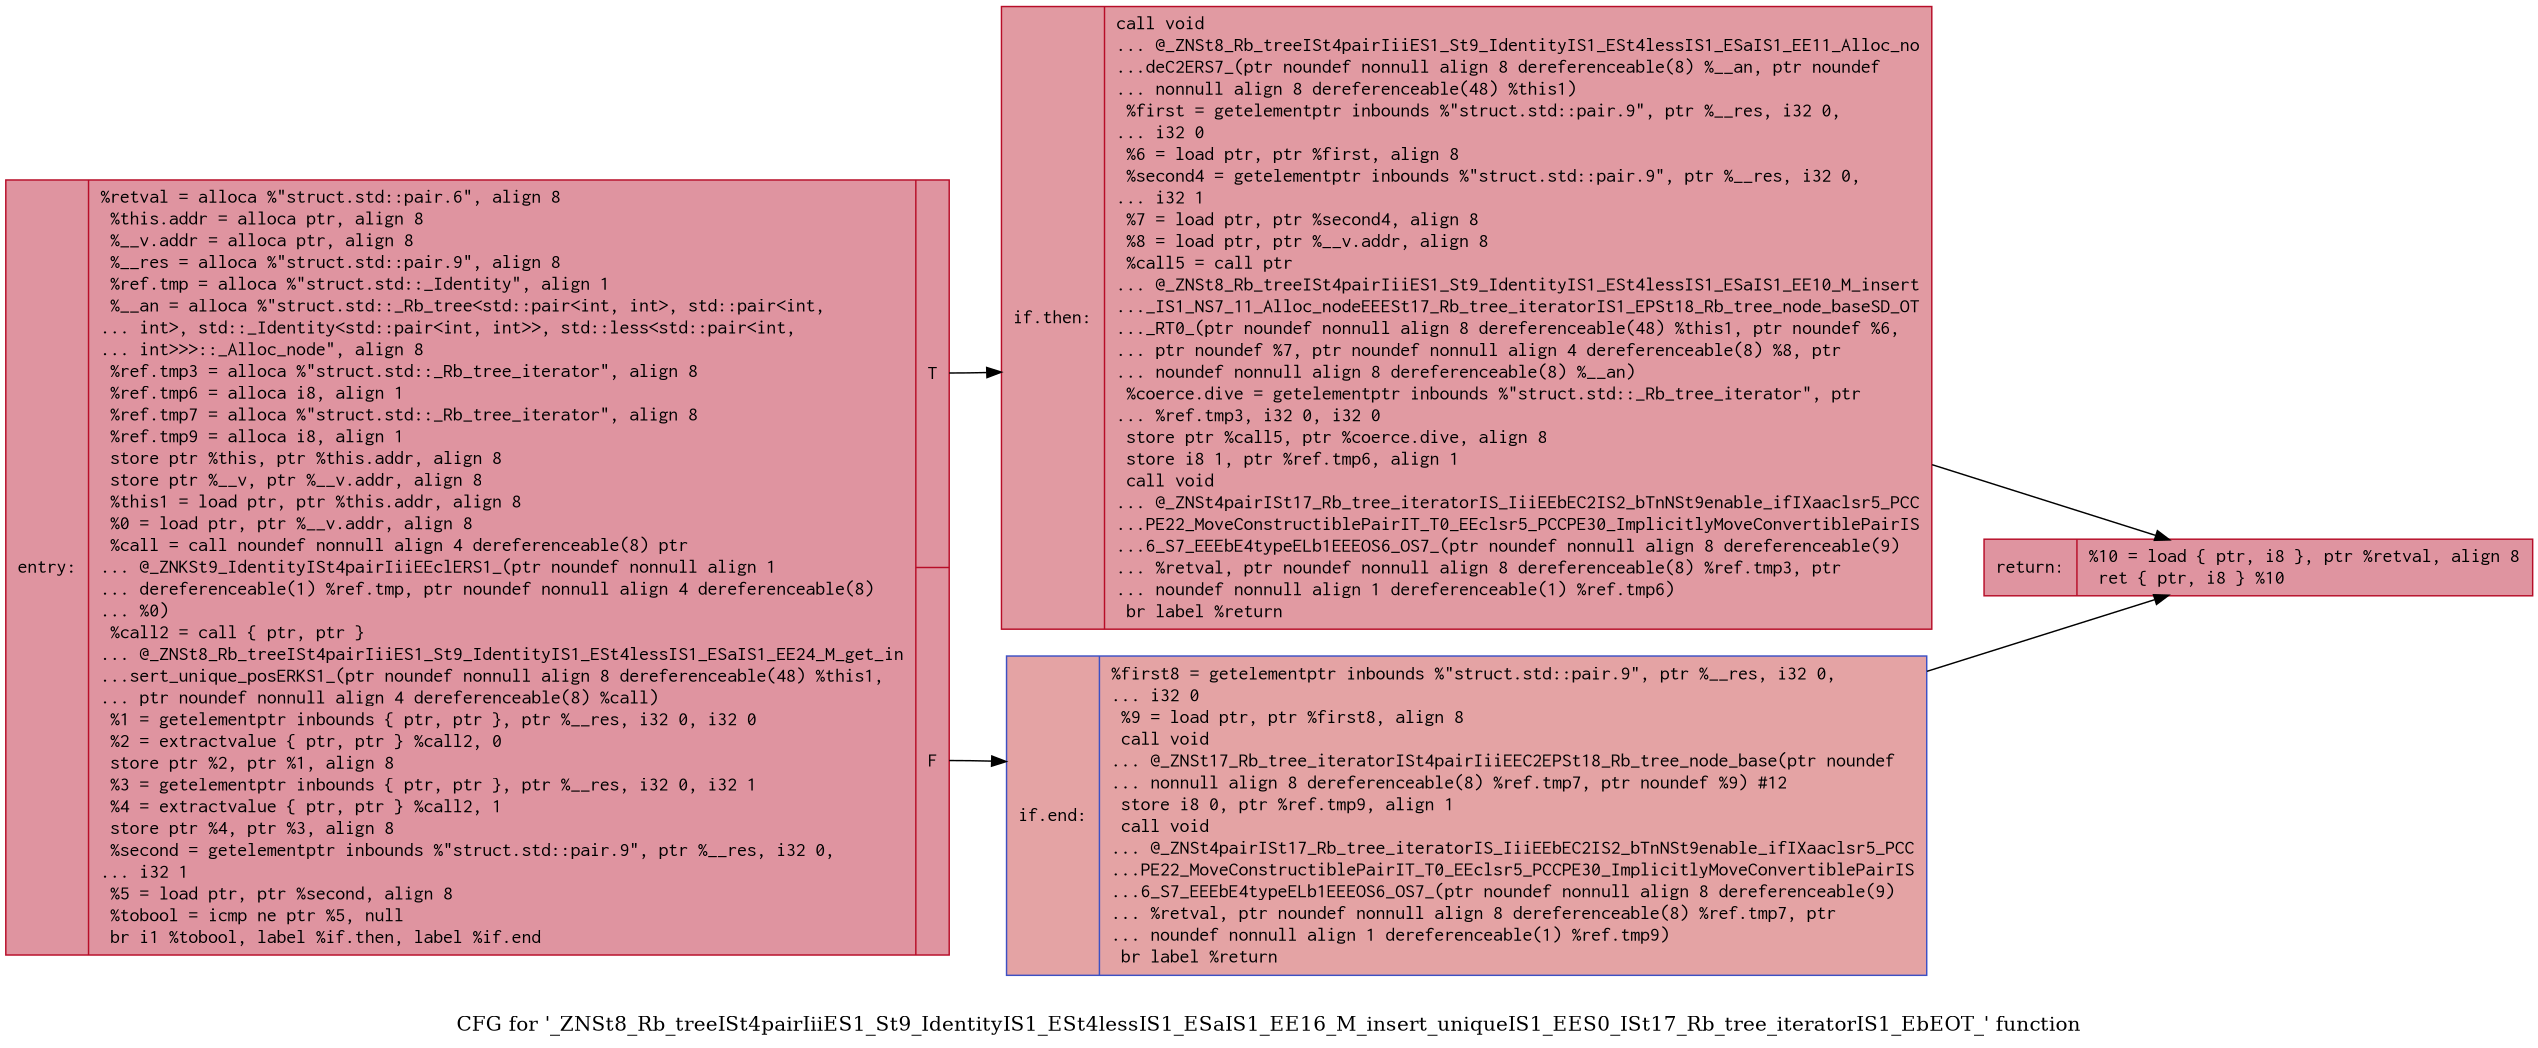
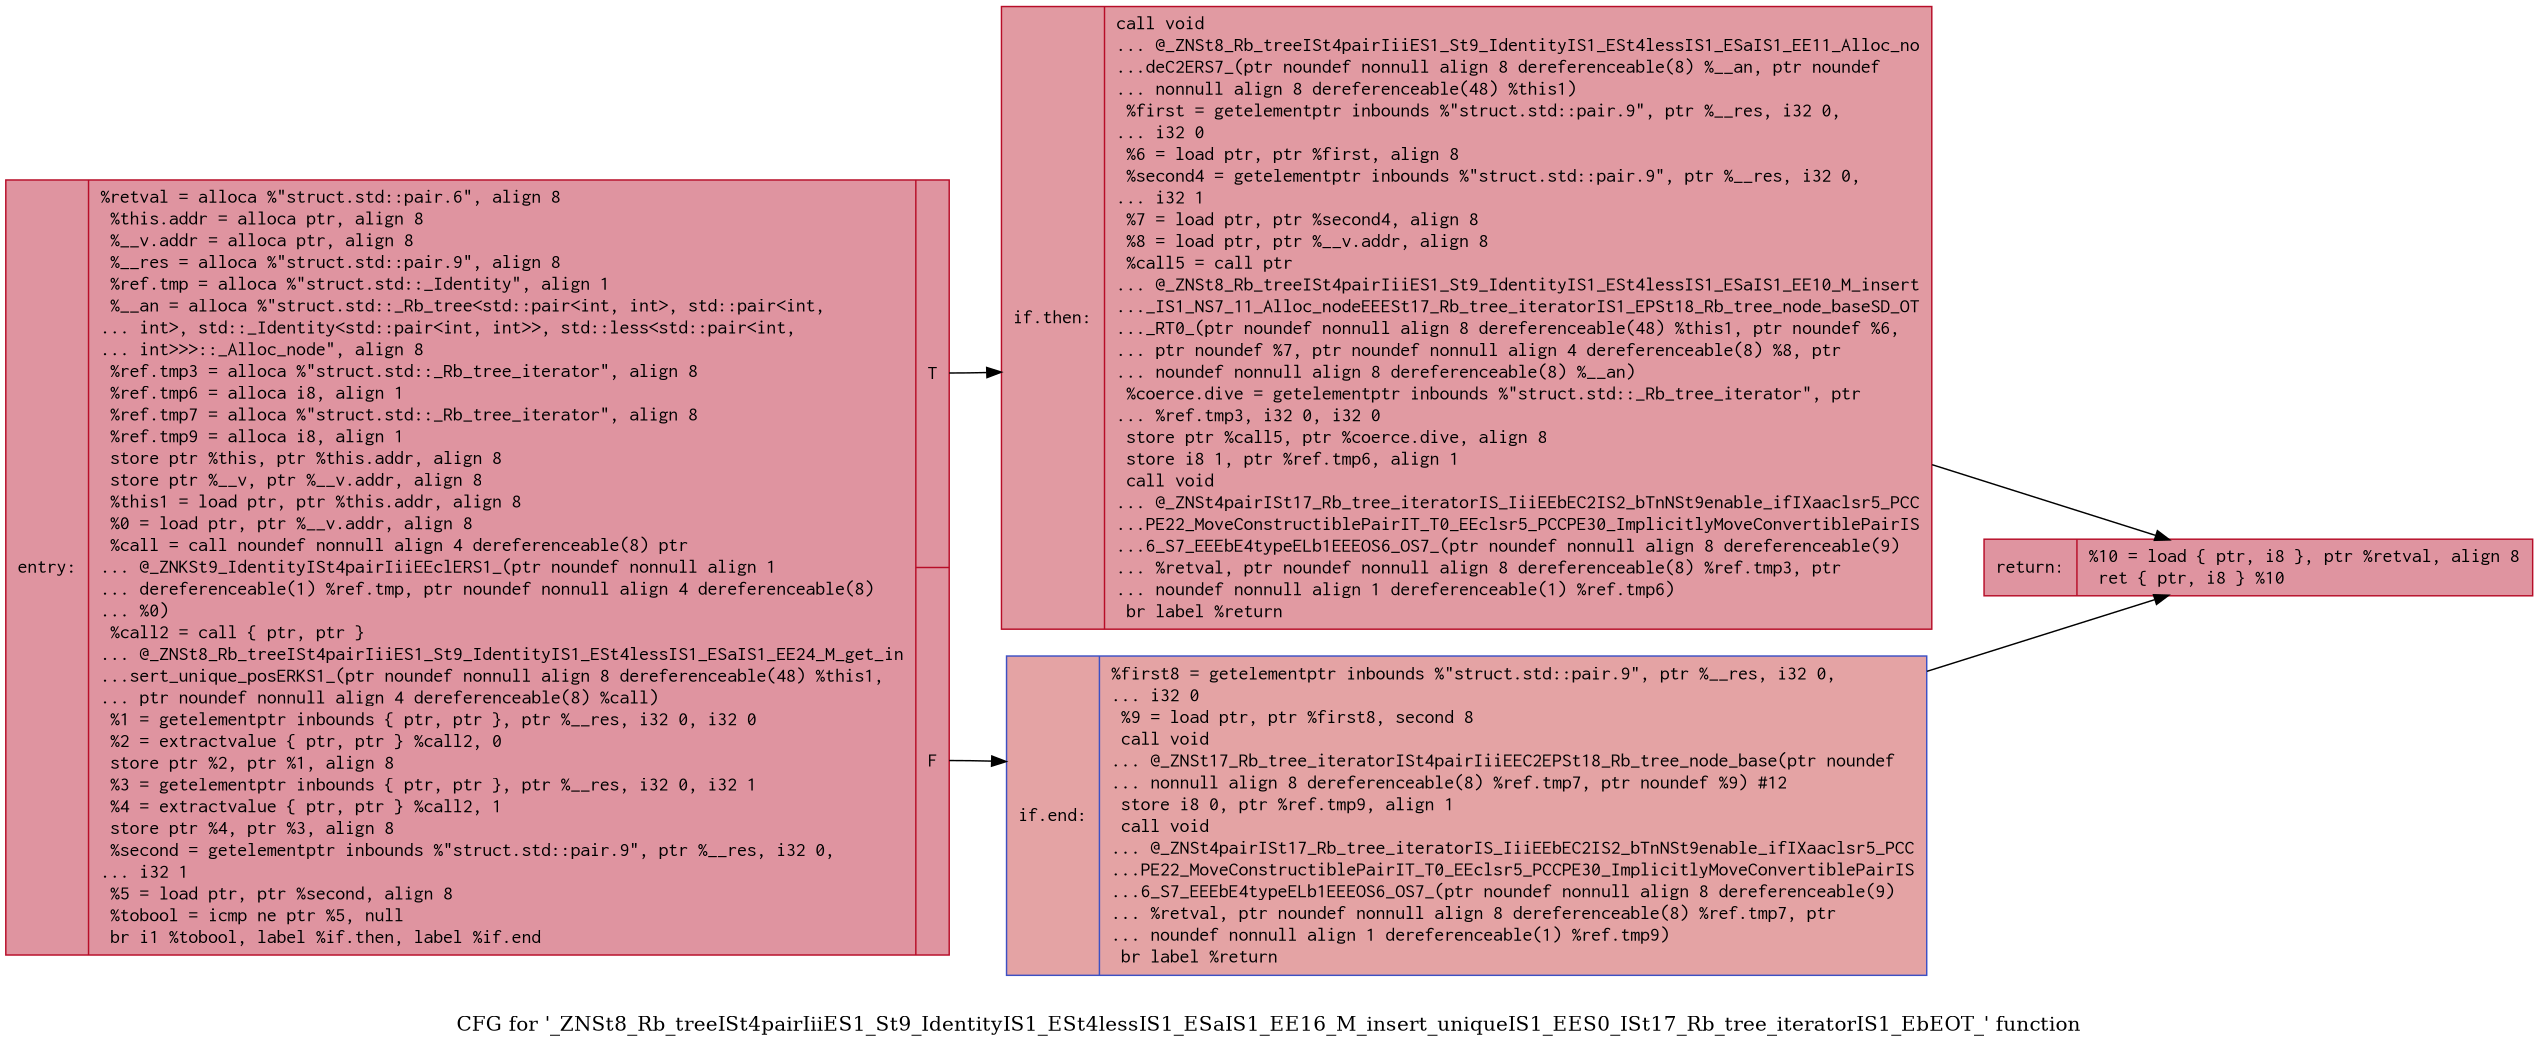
node "if.end:": text "%9 = load ptr, ptr %first8, align 8" -> "%9 = load ptr, ptr %first8, second 8"
